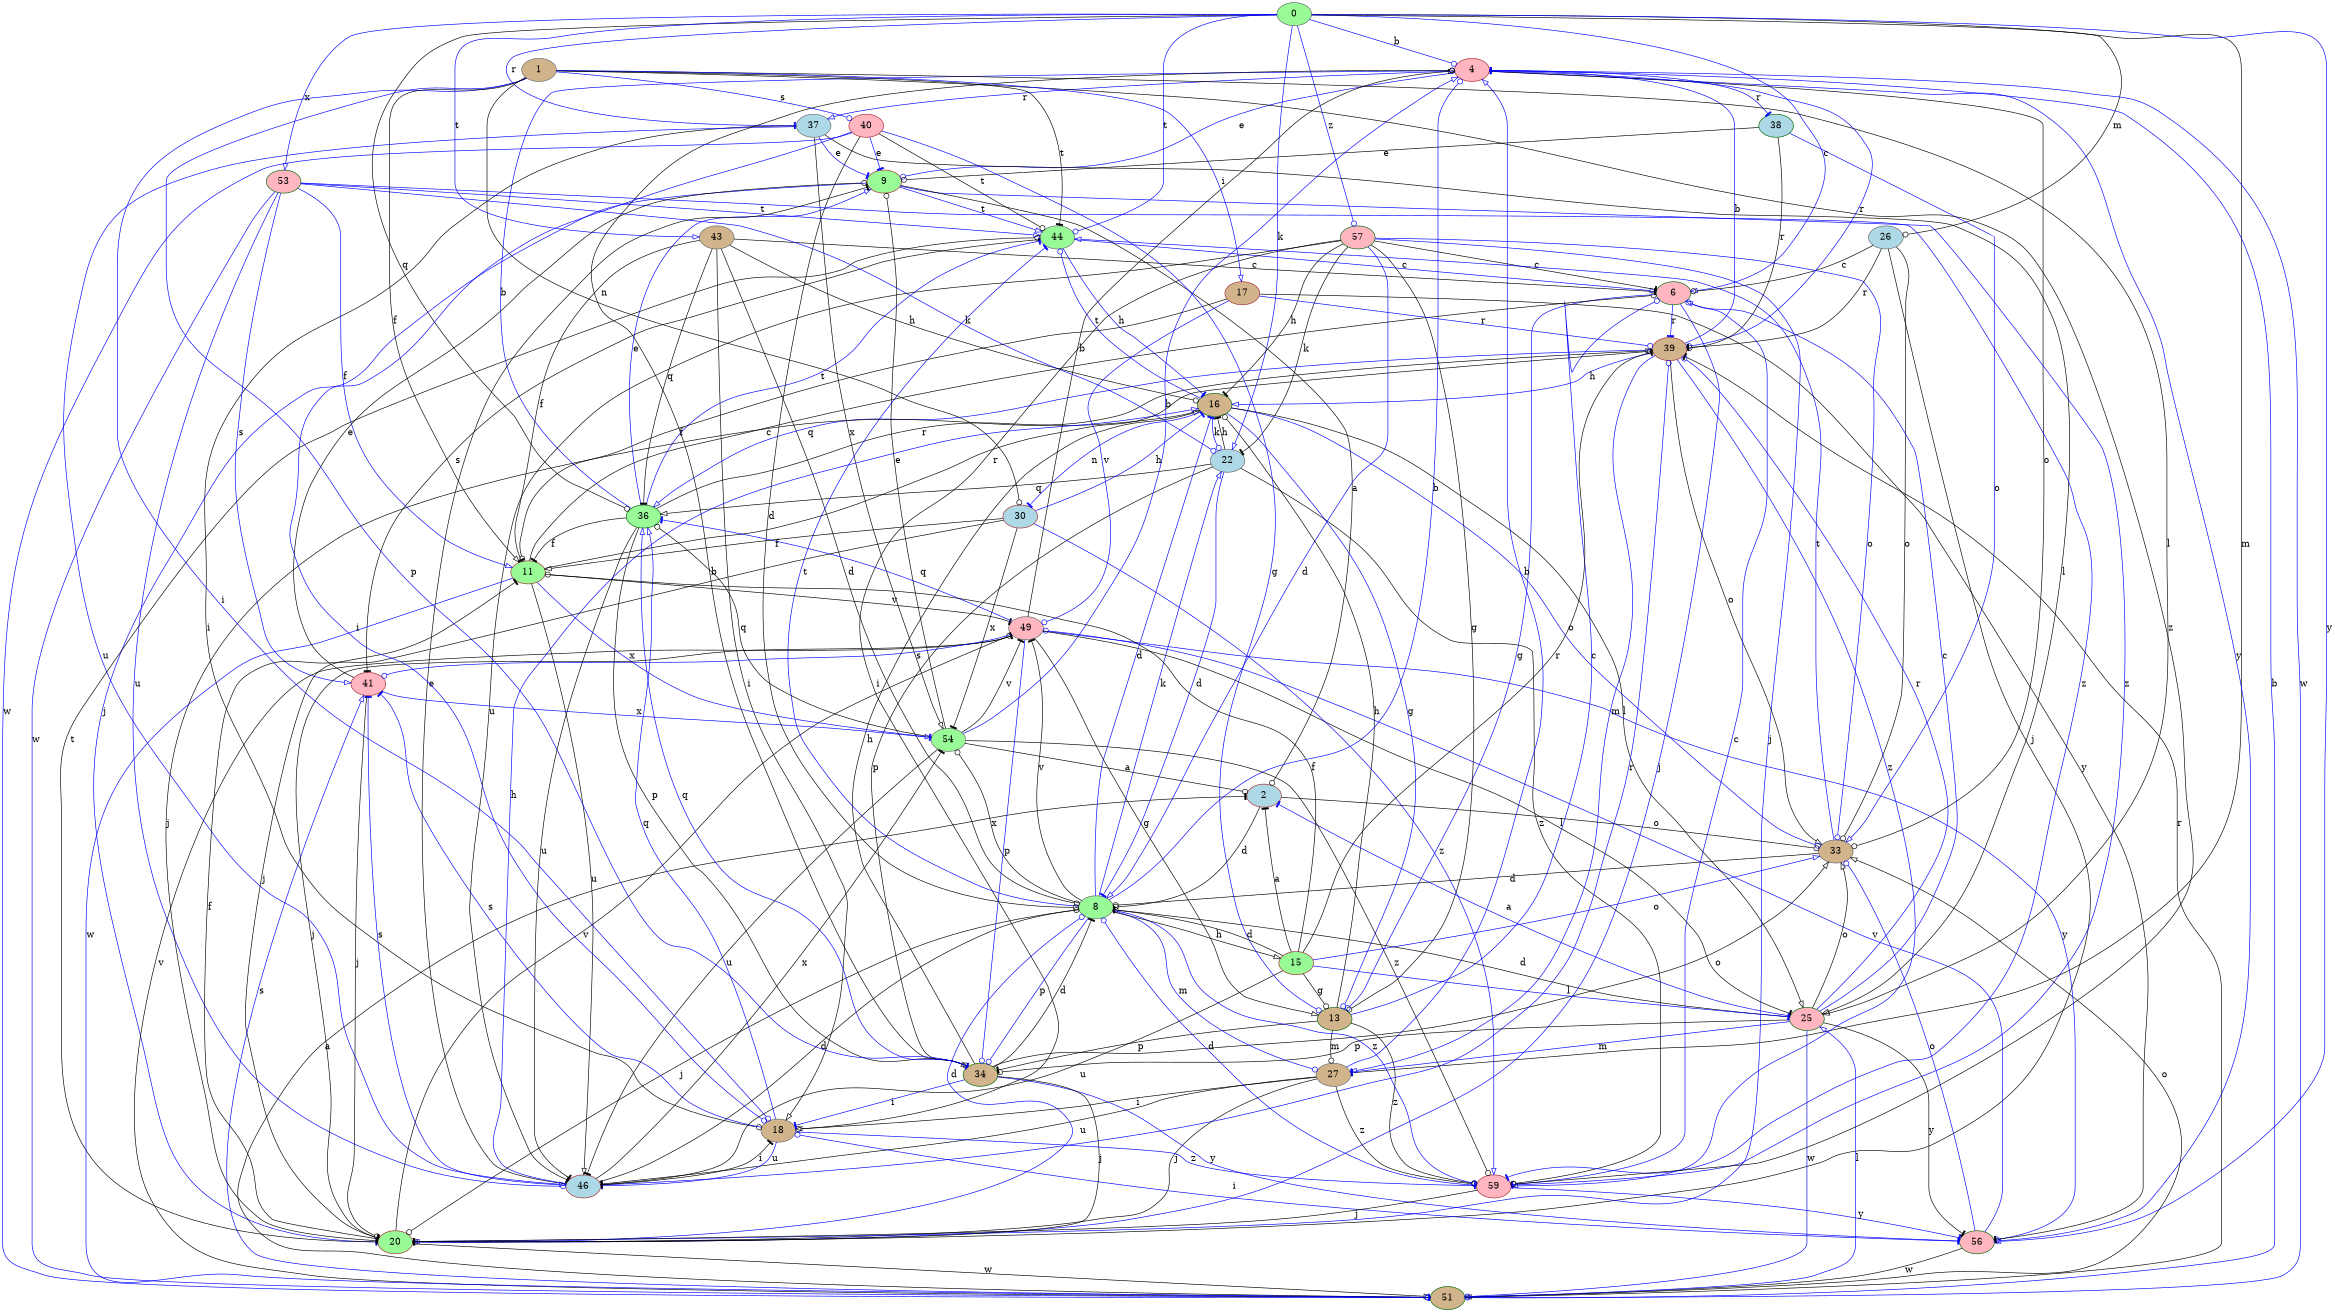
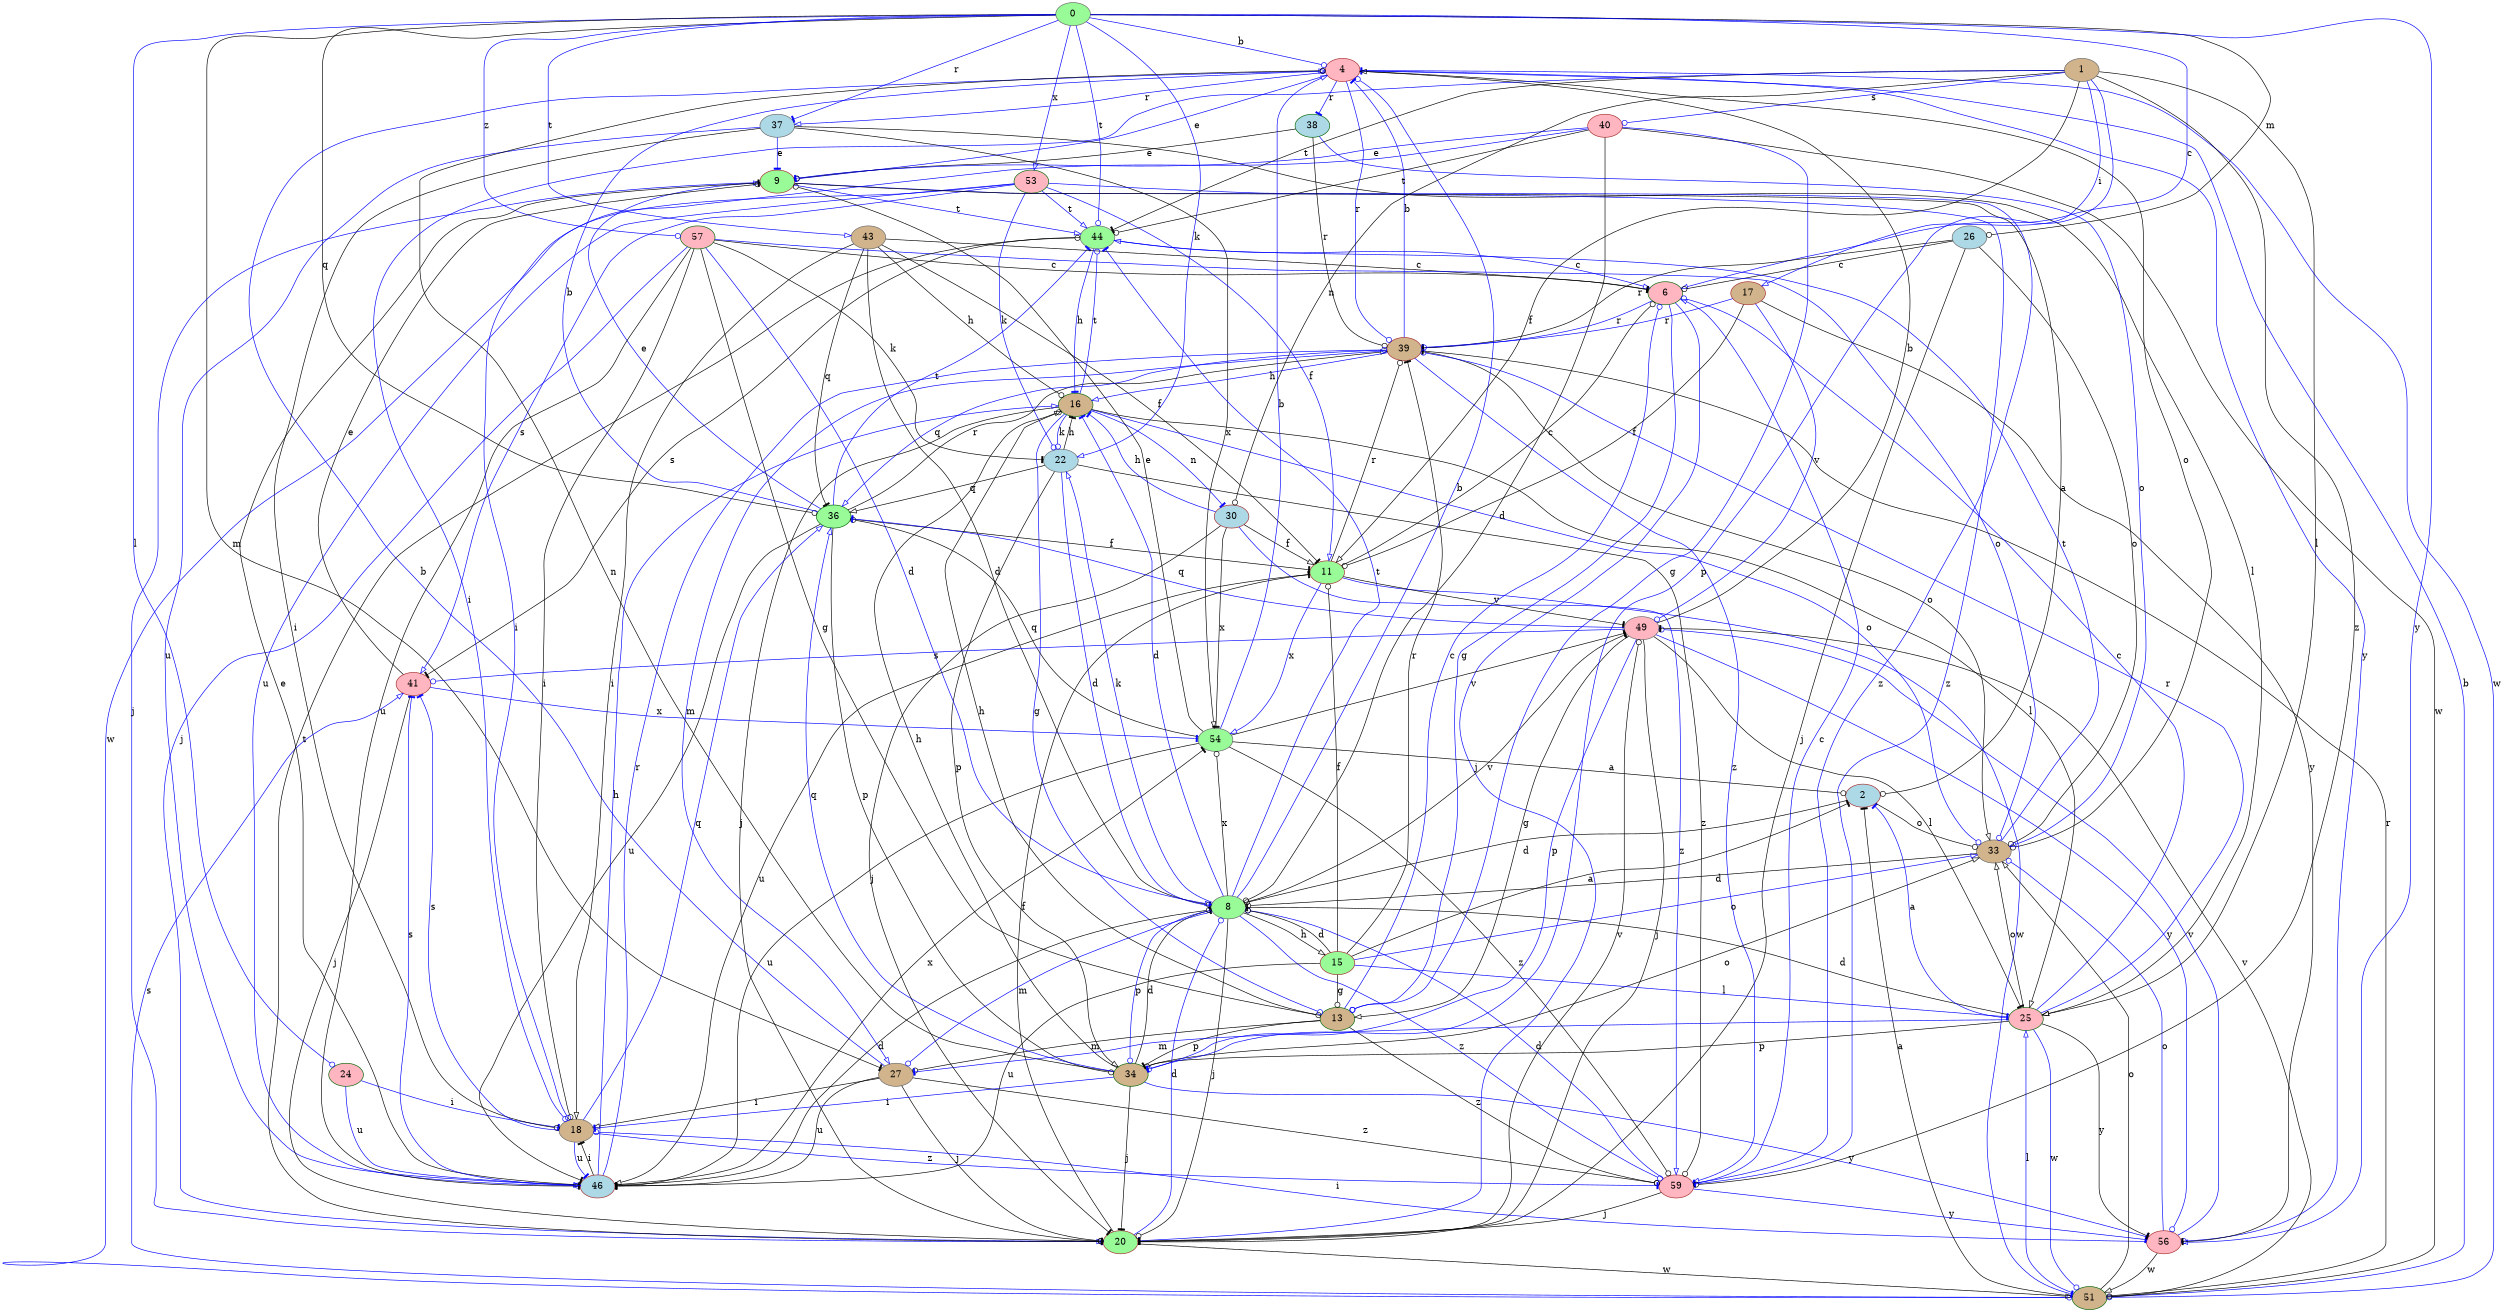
edge "57" -> "16": removed, label "h"
edge "34" -> "4": label "b" -> "n"
node "24": added
edge "40" -> "51": color blue -> black
node "56": color darkgreen -> brown
